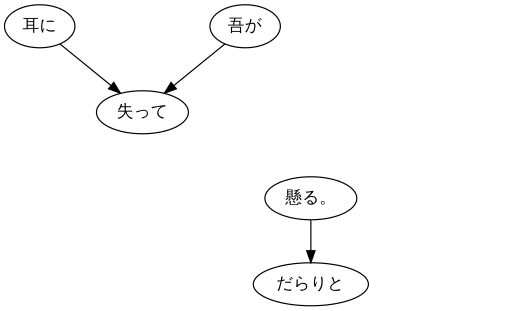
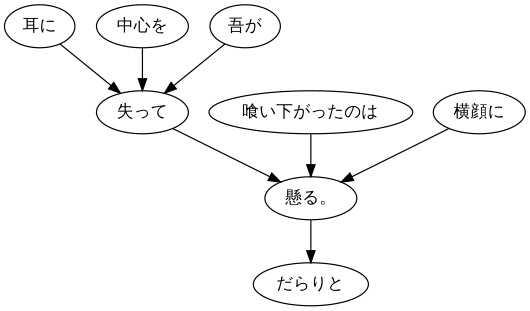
node "中心を": added
node "喰い下がったのは": added
node "横顔に": added
edge "失って" -> "懸る。": added
